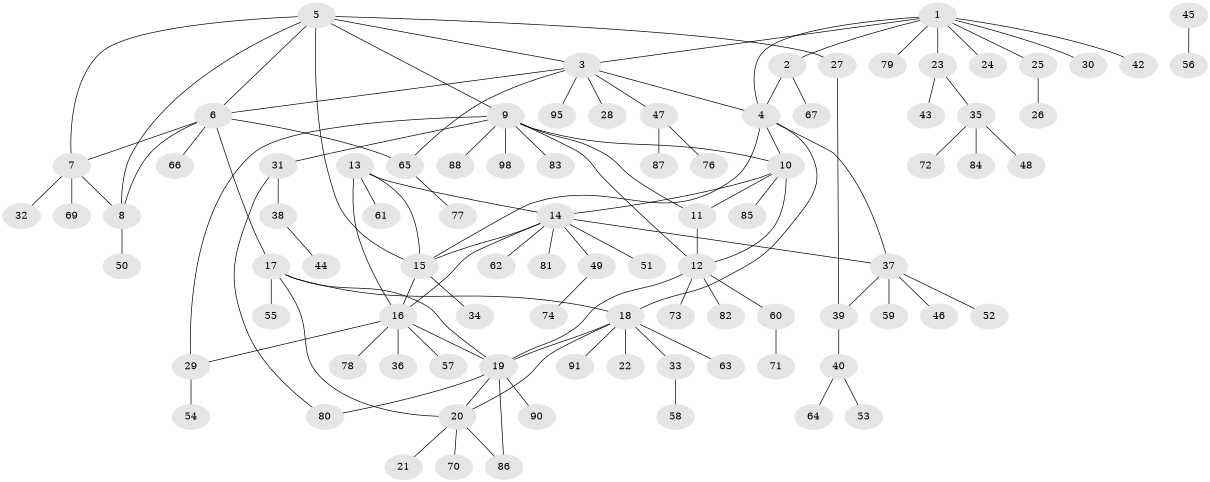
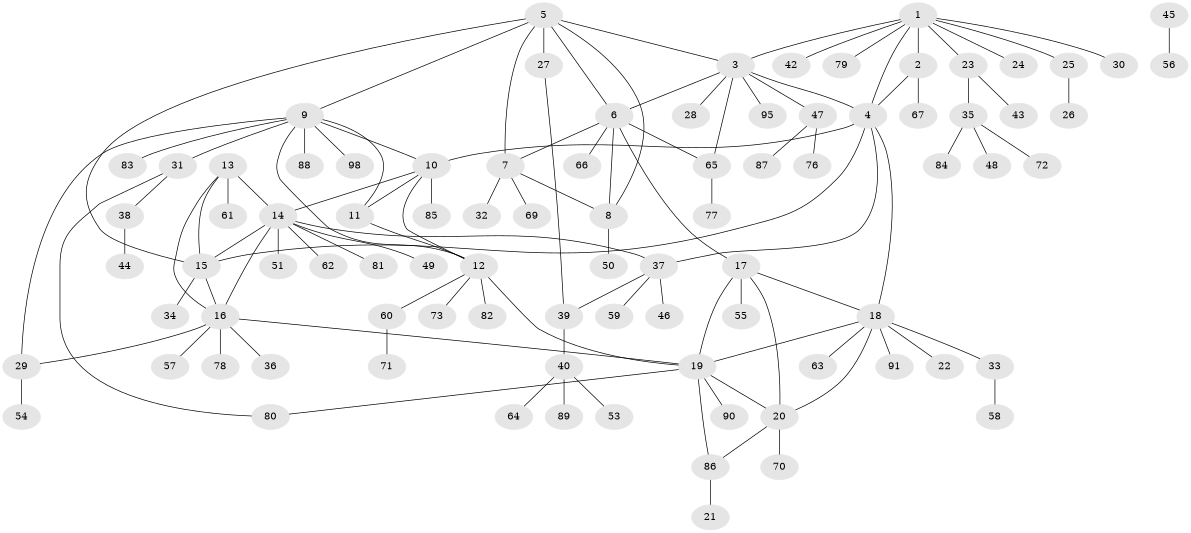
node "74": removed
node "52": removed
node "89": added
edge "20" -- "21": now "86" -- "21"
